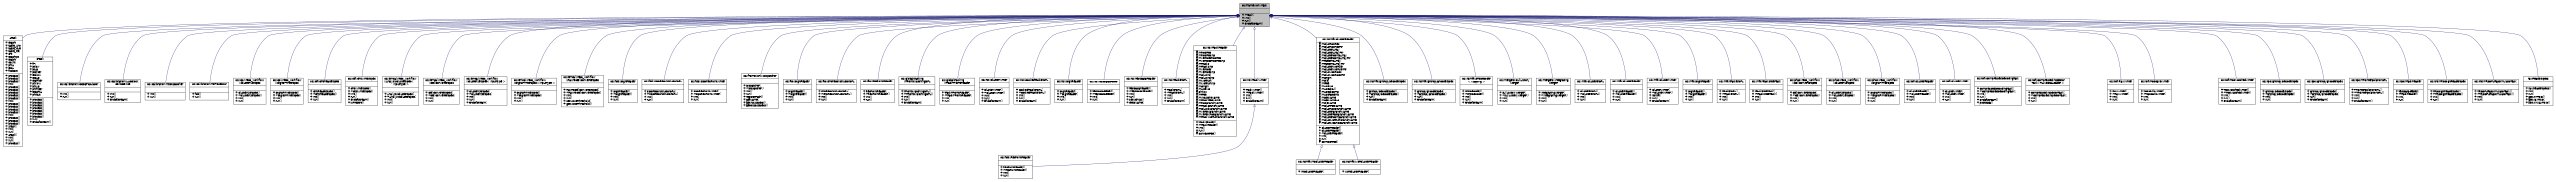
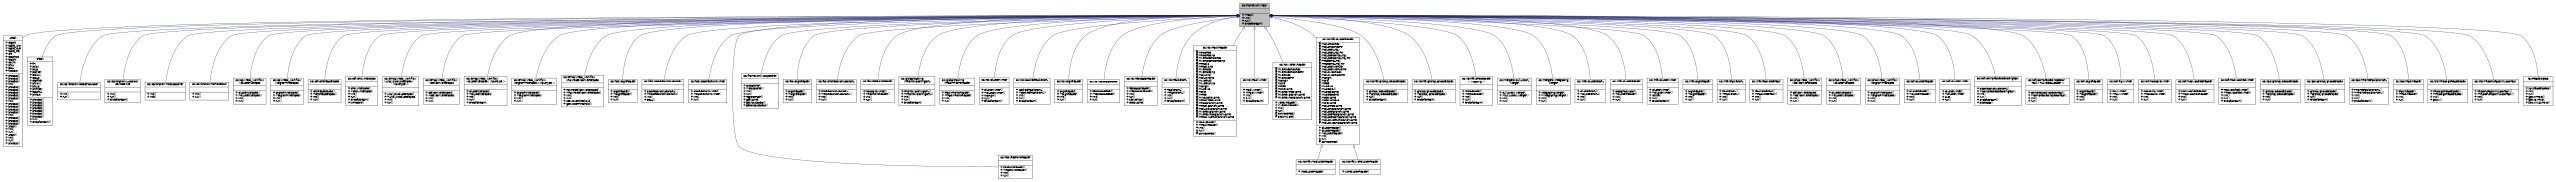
node "o2::tof::CompressedDecodingTask": text "+ CompressedDecodingTask()" -> "+ FDDReconstructorDPL()"
node "o2::its::VertexReader": added
node "o2::tof::DigitReader": added
node "o2::tof::TOFMatchedReader": added
node "o2::ft0::RecPointReader": text "+ RecPointReader()" -> "+ TOFCalibWriter()"
node "o2::its::TrackReader": text "# philow" -> "# mFile"
node "o2::mft::ClusterReader": text "+ ClusterReader()" -> "+ CCDBPopulator()"
node "o2::tpc::TrackReader": text "+ TestDataGetter()" -> "+ TrackReader()"
node "o2::calibration::TFProcessor": text "+ fdd()" -> "+ init()"
node "o2::its::ClusterWriter": text "+ init()" -> "+ mOrigin()"
node "o2::calibration::TFDispatcher": text "+ run()" -> "+ mft()"
node "o2::tof::ClusterWriter": text "+ init()" -> "+ due()"
node "o2::fdd::FDDReconstructorDPL": text "+ run()" -> "+ etaH()"
node "o2::trd::TRDDigitReaderSpec": text "+ run()" -> "+ ptlow()"
edge "o2::fdd::RecPointReader" -> "o2::its::TrackWriter": now "o2::fdd::RecPointReader" -> "o2::framework::Task"
